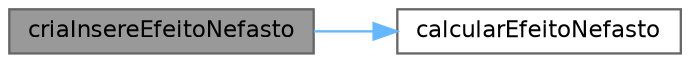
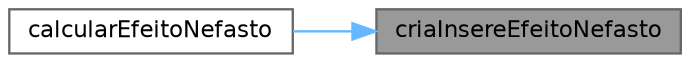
edge "criaInsereEfeitoNefasto" -> "calcularEfeitoNefasto": reversed
